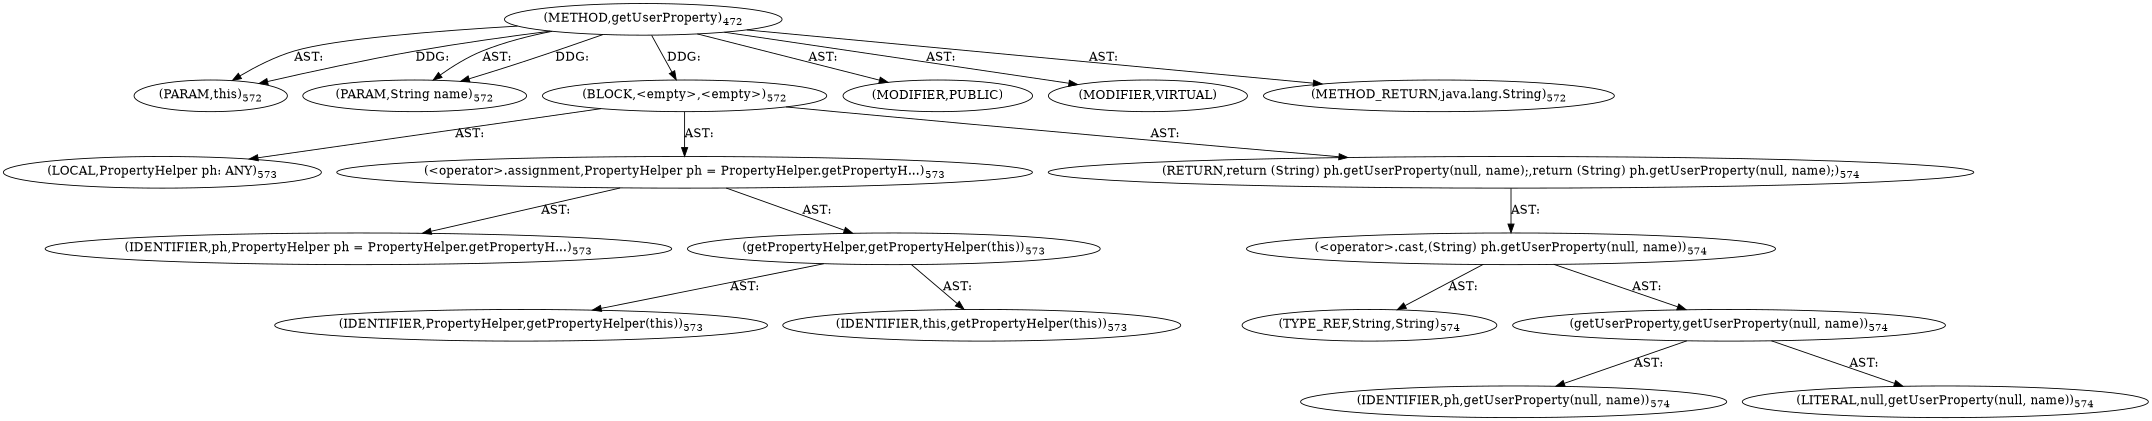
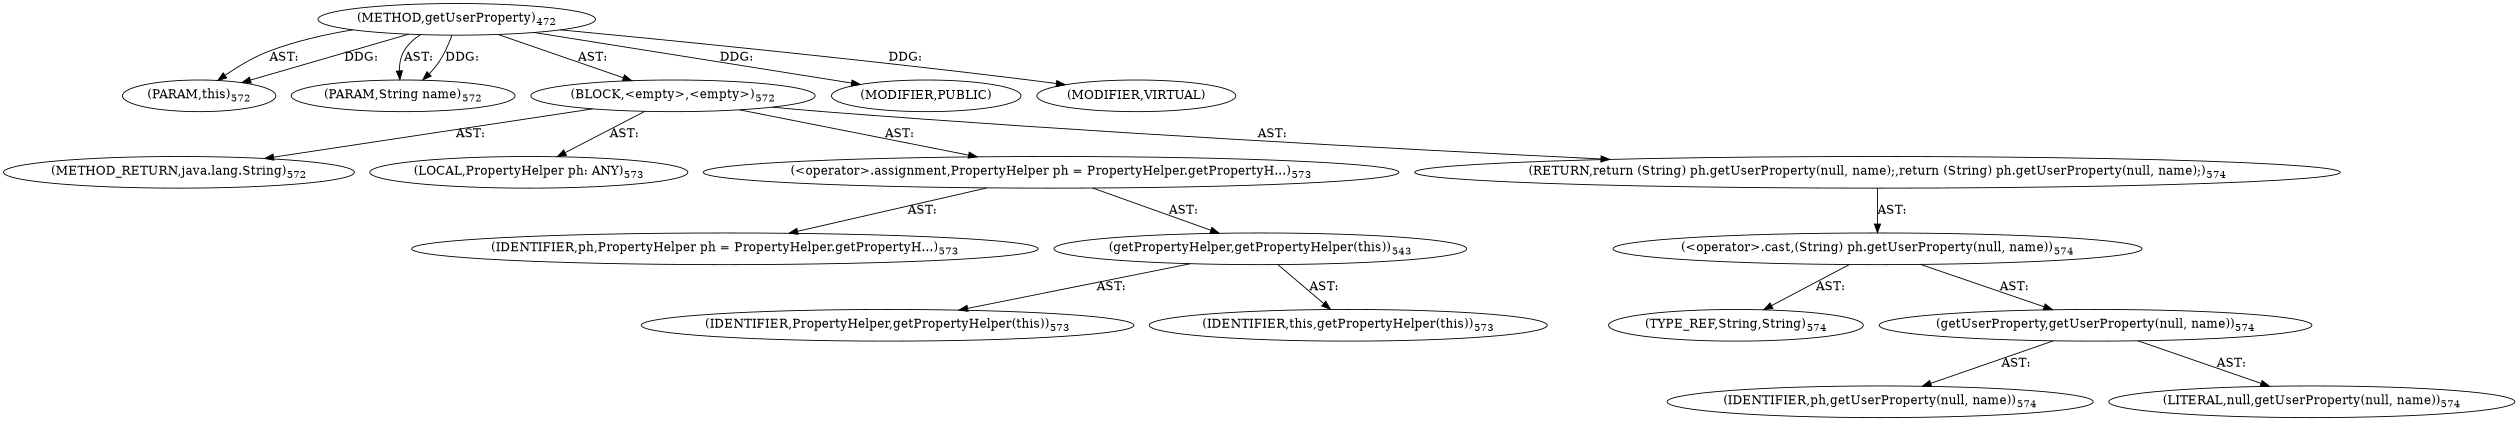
edge "(METHOD,getUserProperty)" -> "(METHOD_RETURN,java.lang.String)": now "(BLOCK,<empty>,<empty>)" -> "(METHOD_RETURN,java.lang.String)"
edge "(METHOD,getUserProperty)" -> "(BLOCK,<empty>,<empty>)": label "DDG: " -> "AST: "
edge "(METHOD,getUserProperty)" -> "(MODIFIER,PUBLIC)": label "AST: " -> "DDG: "
edge "(METHOD,getUserProperty)" -> "(MODIFIER,VIRTUAL)": label "AST: " -> "DDG: "
node "(getPropertyHelper,getPropertyHelper(this))": text "573" -> "543"
